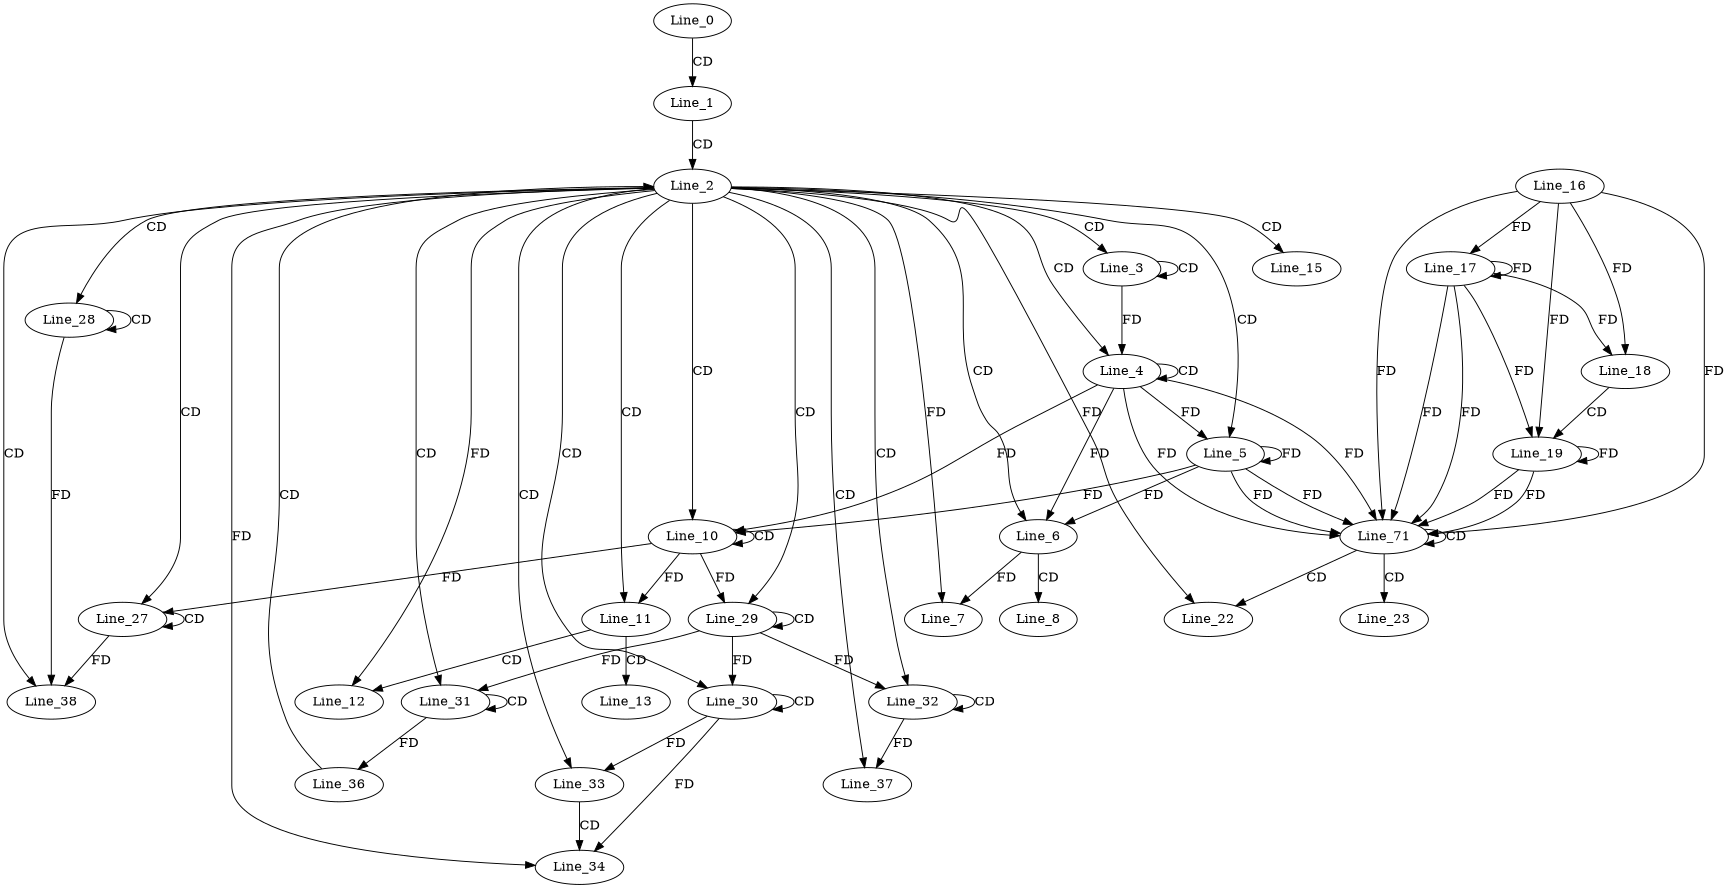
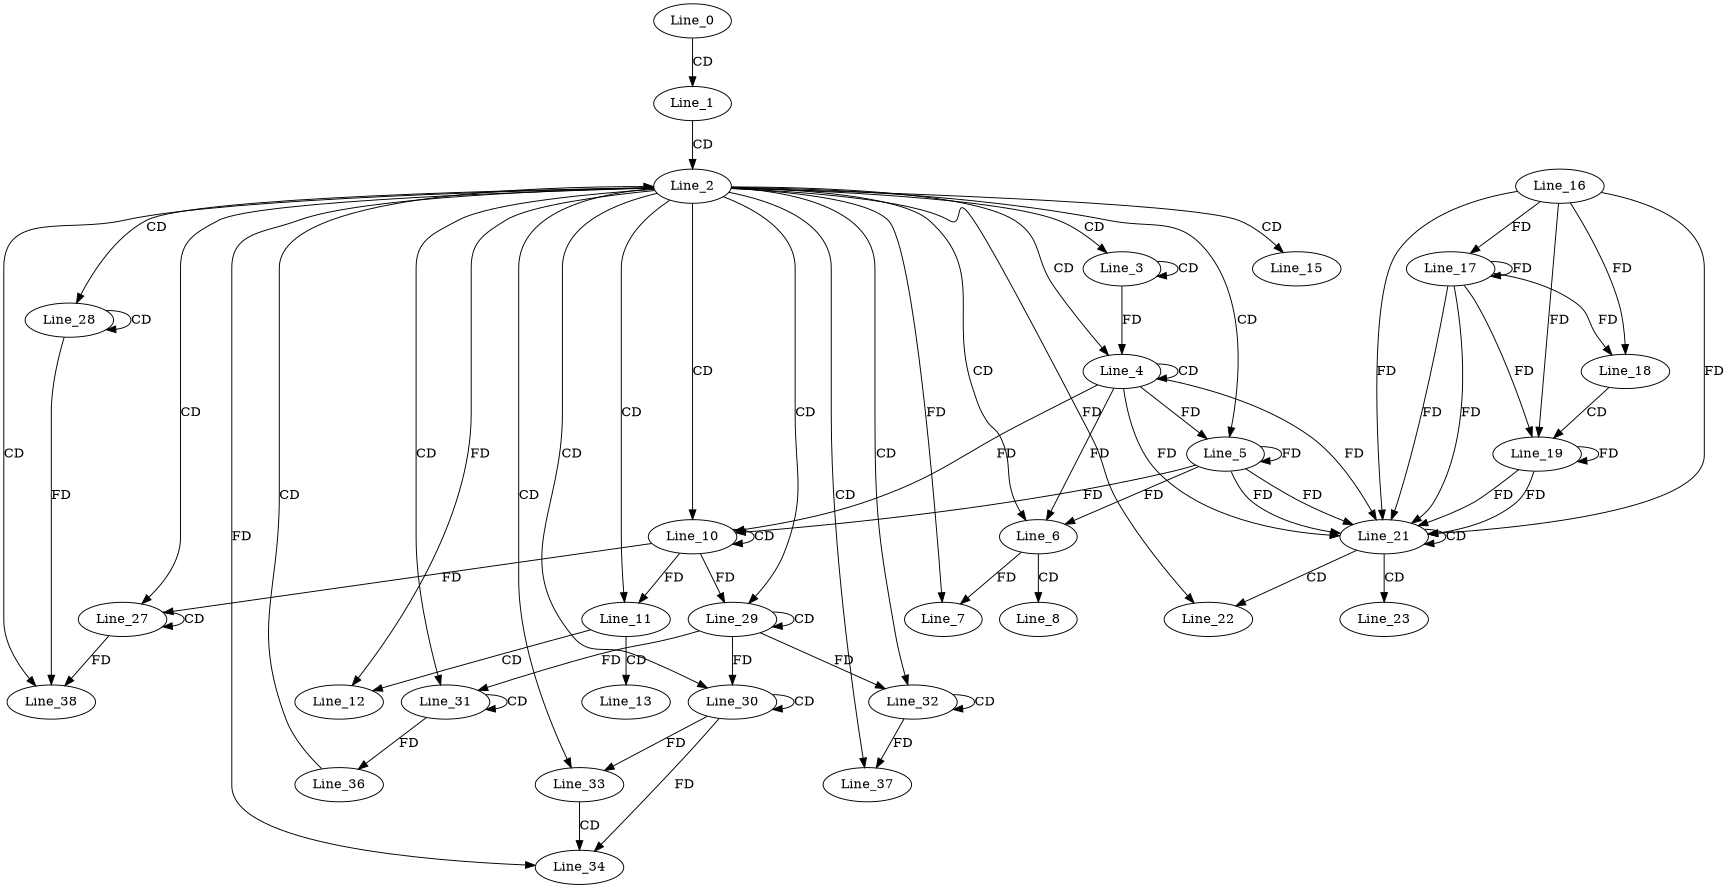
node "Line_71": label "Line_71" -> "Line_21"
